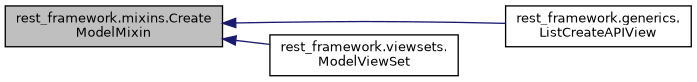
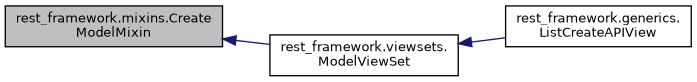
edge "rest_framework.generics. ListCreateAPIView" -> "rest_framework.mixins.Create ModelMixin": now "rest_framework.generics. ListCreateAPIView" -> "rest_framework.viewsets. ModelViewSet"
